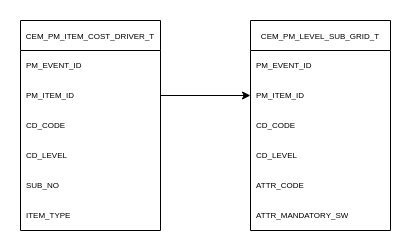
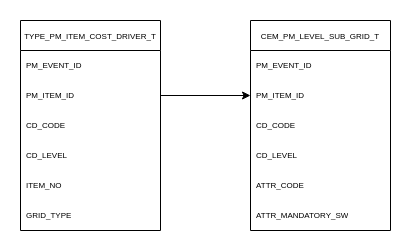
node "CEM_PM_ITEM_COST_DRIVER_T": label "CEM_PM_ITEM_COST_DRIVER_T" -> "TYPE_PM_ITEM_COST_DRIVER_T"
node "SUB_NO": label "SUB_NO" -> "ITEM_NO"
node "ITEM_TYPE": label "ITEM_TYPE" -> "GRID_TYPE"
